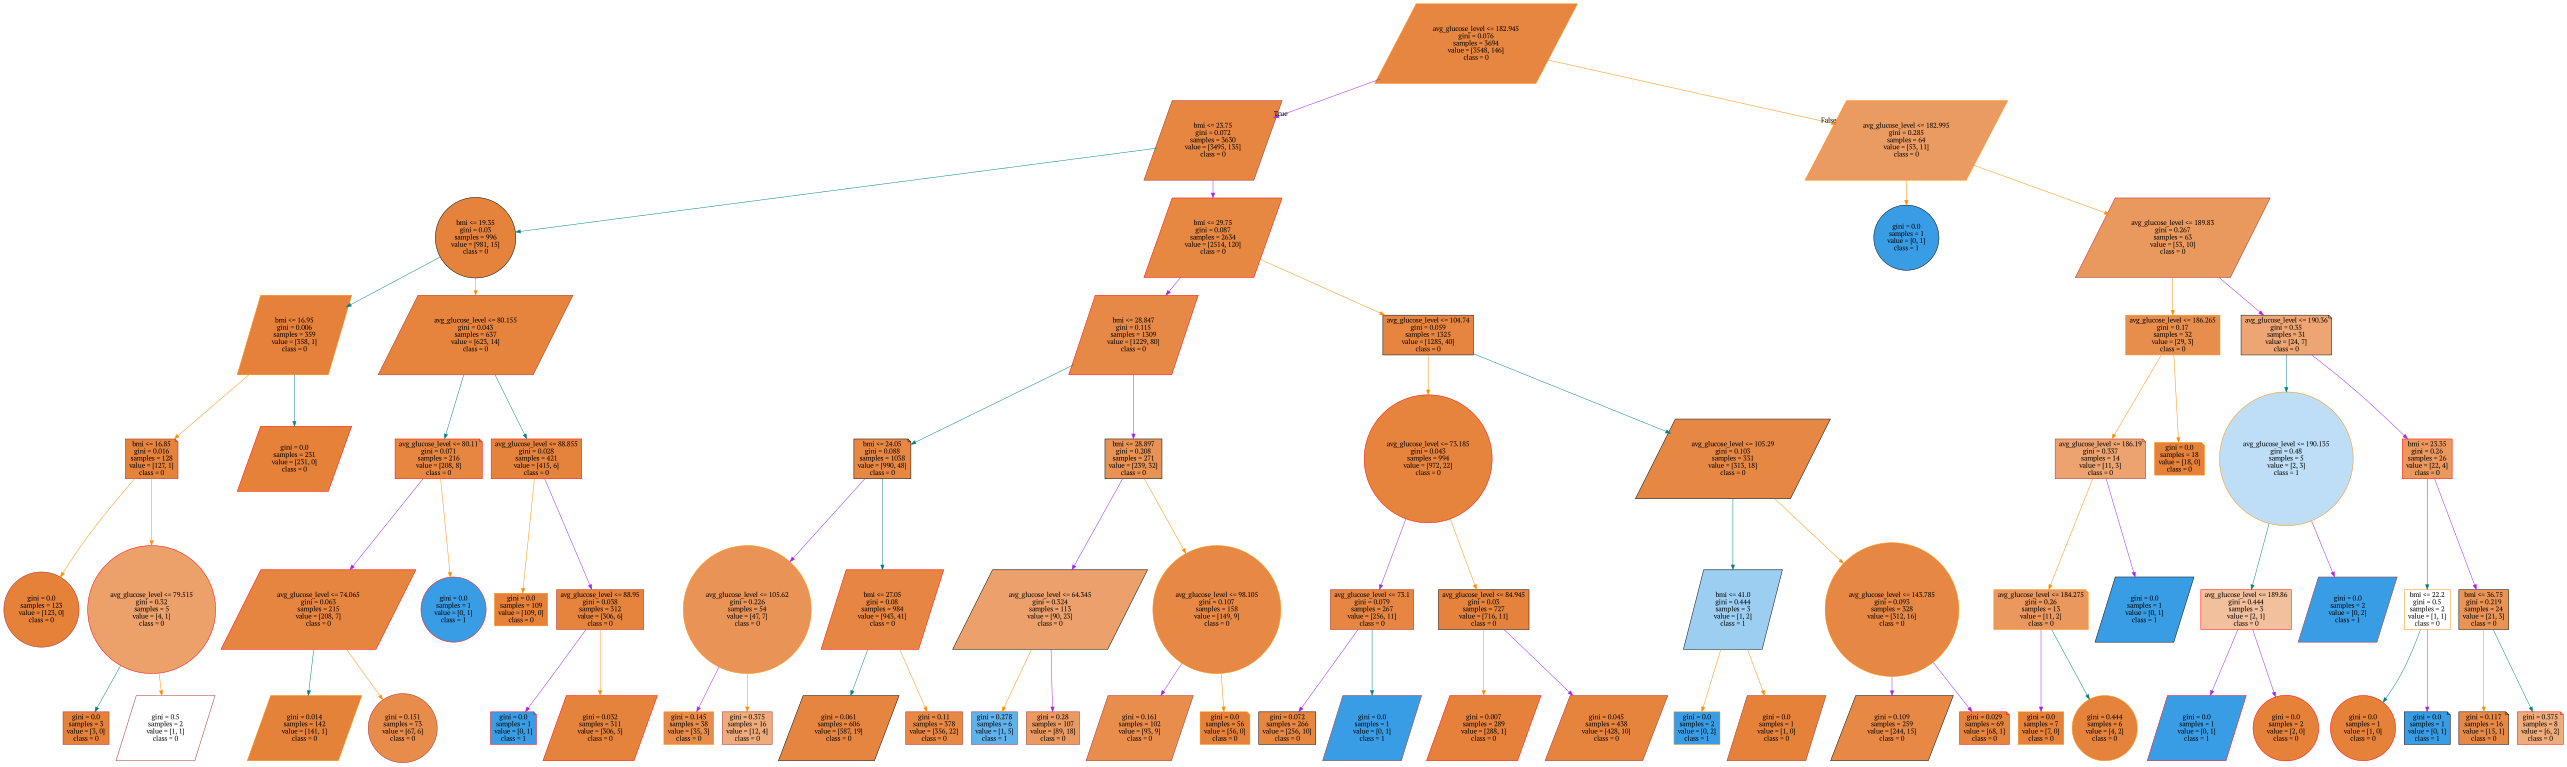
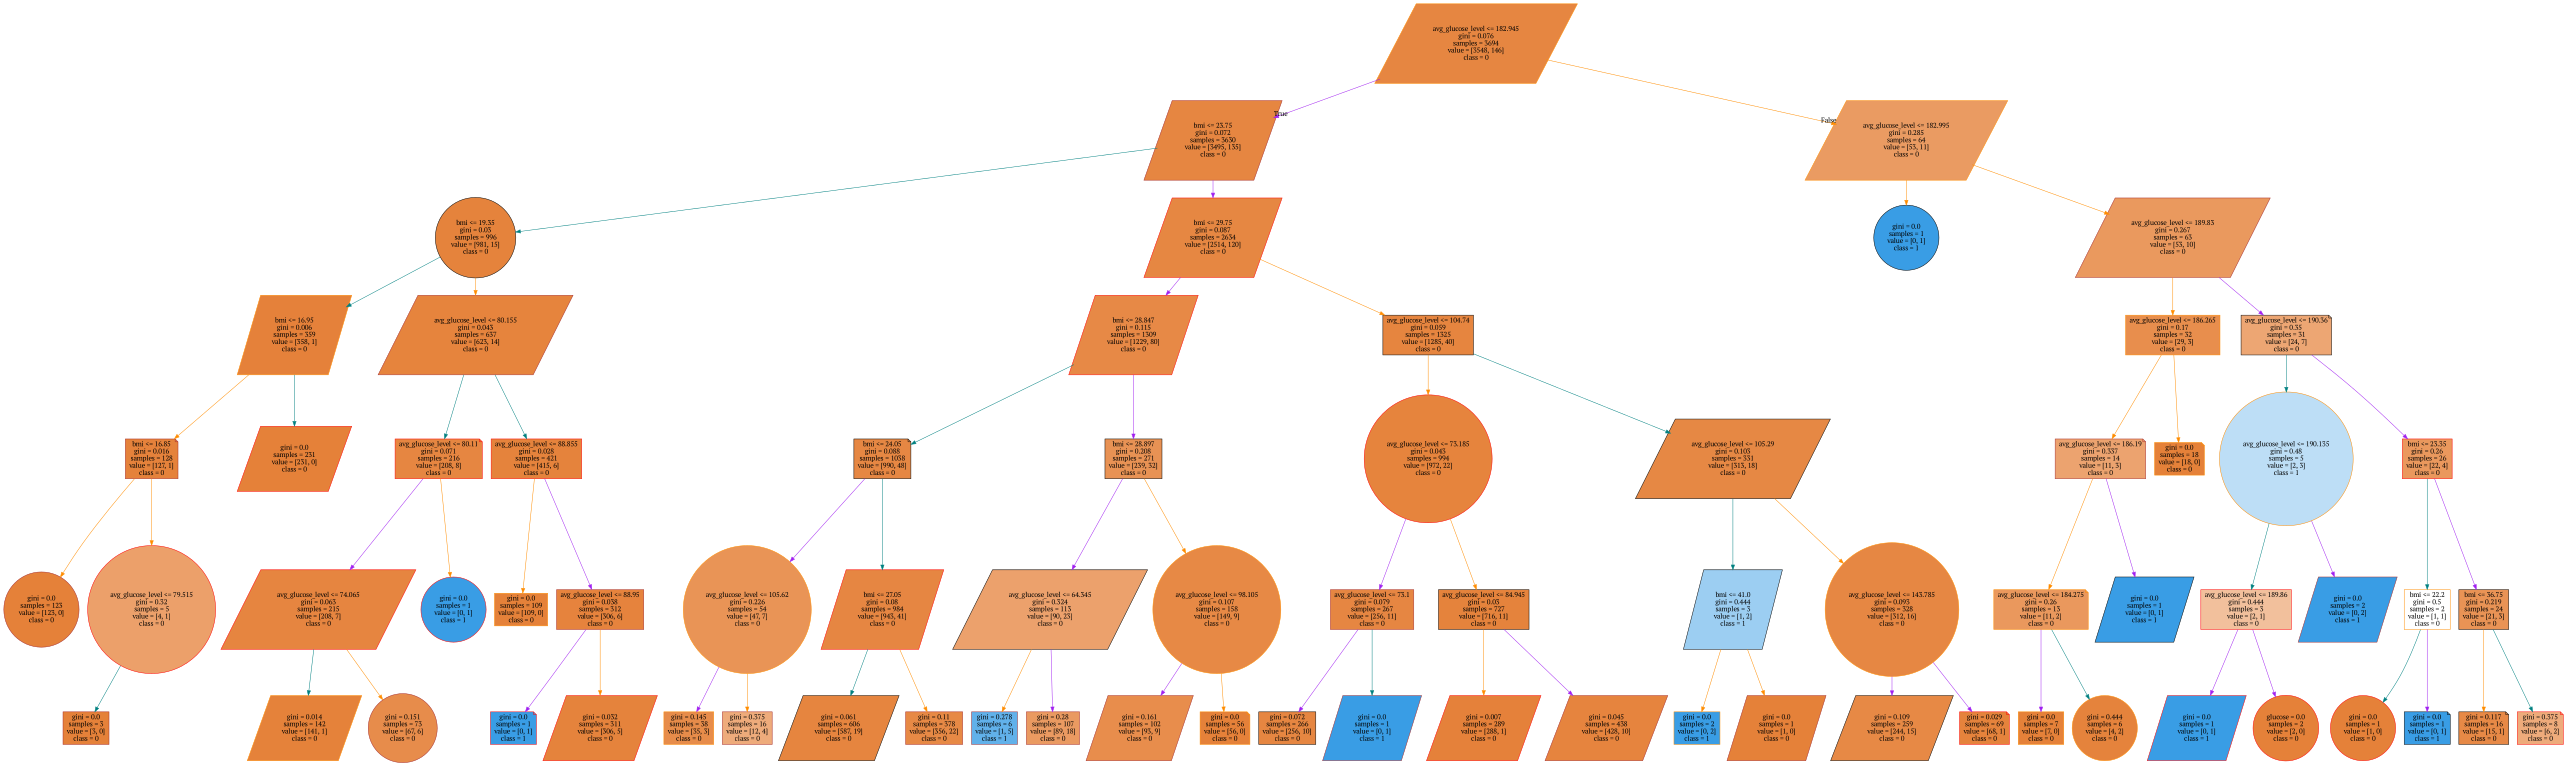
node "gini = 0.5 samples = 2 value = [1, 1] class = 0": removed
node "gini = 0.0 samples = 2 value = [2, 0] class = 0": label "gini = 0.0 samples = 2 value = [2, 0] class = 0" -> "glucose = 0.0 samples = 2 value = [2, 0] class = 0"
